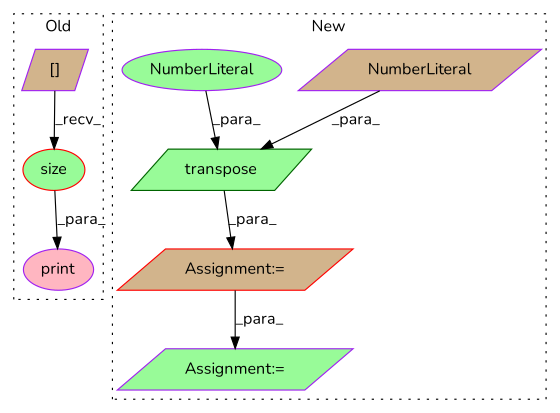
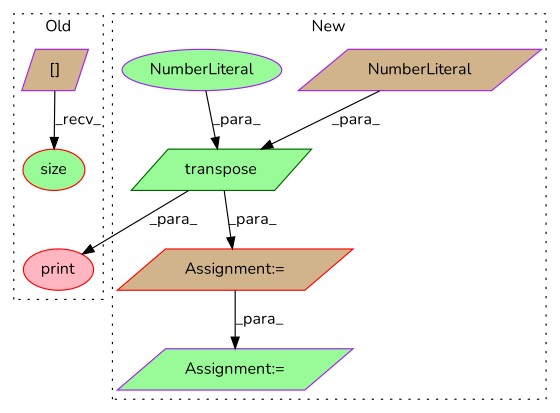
edge "size" -> "print": now "transpose" -> "print"
node "print": color purple -> red
